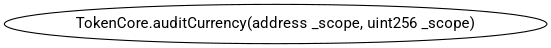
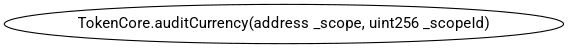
node "TokenCore.auditCurrency(address _scope, uint256 _scope)": label "TokenCore.auditCurrency(address _scope, uint256 _scope)" -> "TokenCore.auditCurrency(address _scope, uint256 _scopeId)"
